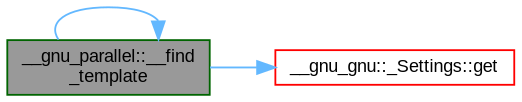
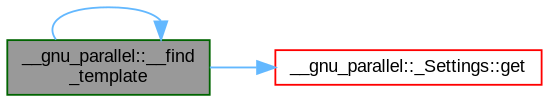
node "__gnu_gnu::_Settings::get": label "__gnu_gnu::_Settings::get" -> "__gnu_parallel::_Settings::get"
